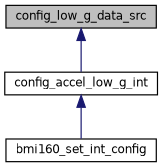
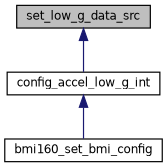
node "config_low_g_data_src": label "config_low_g_data_src" -> "set_low_g_data_src"
node "bmi160_set_int_config": label "bmi160_set_int_config" -> "bmi160_set_bmi_config"
